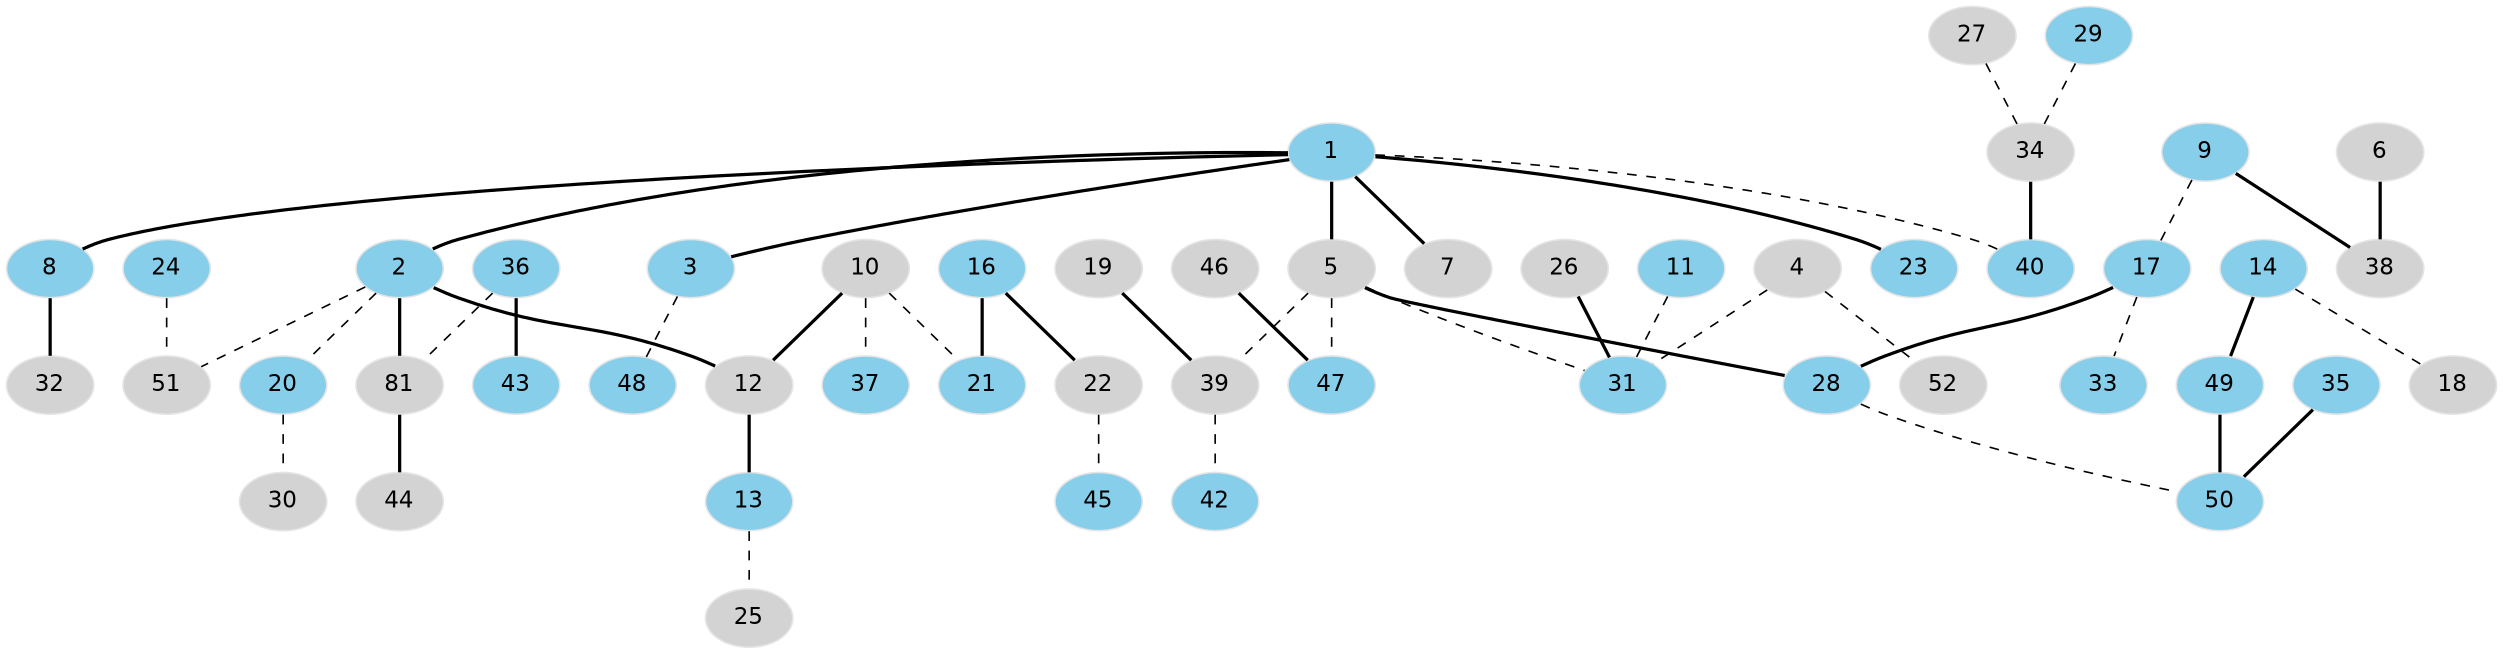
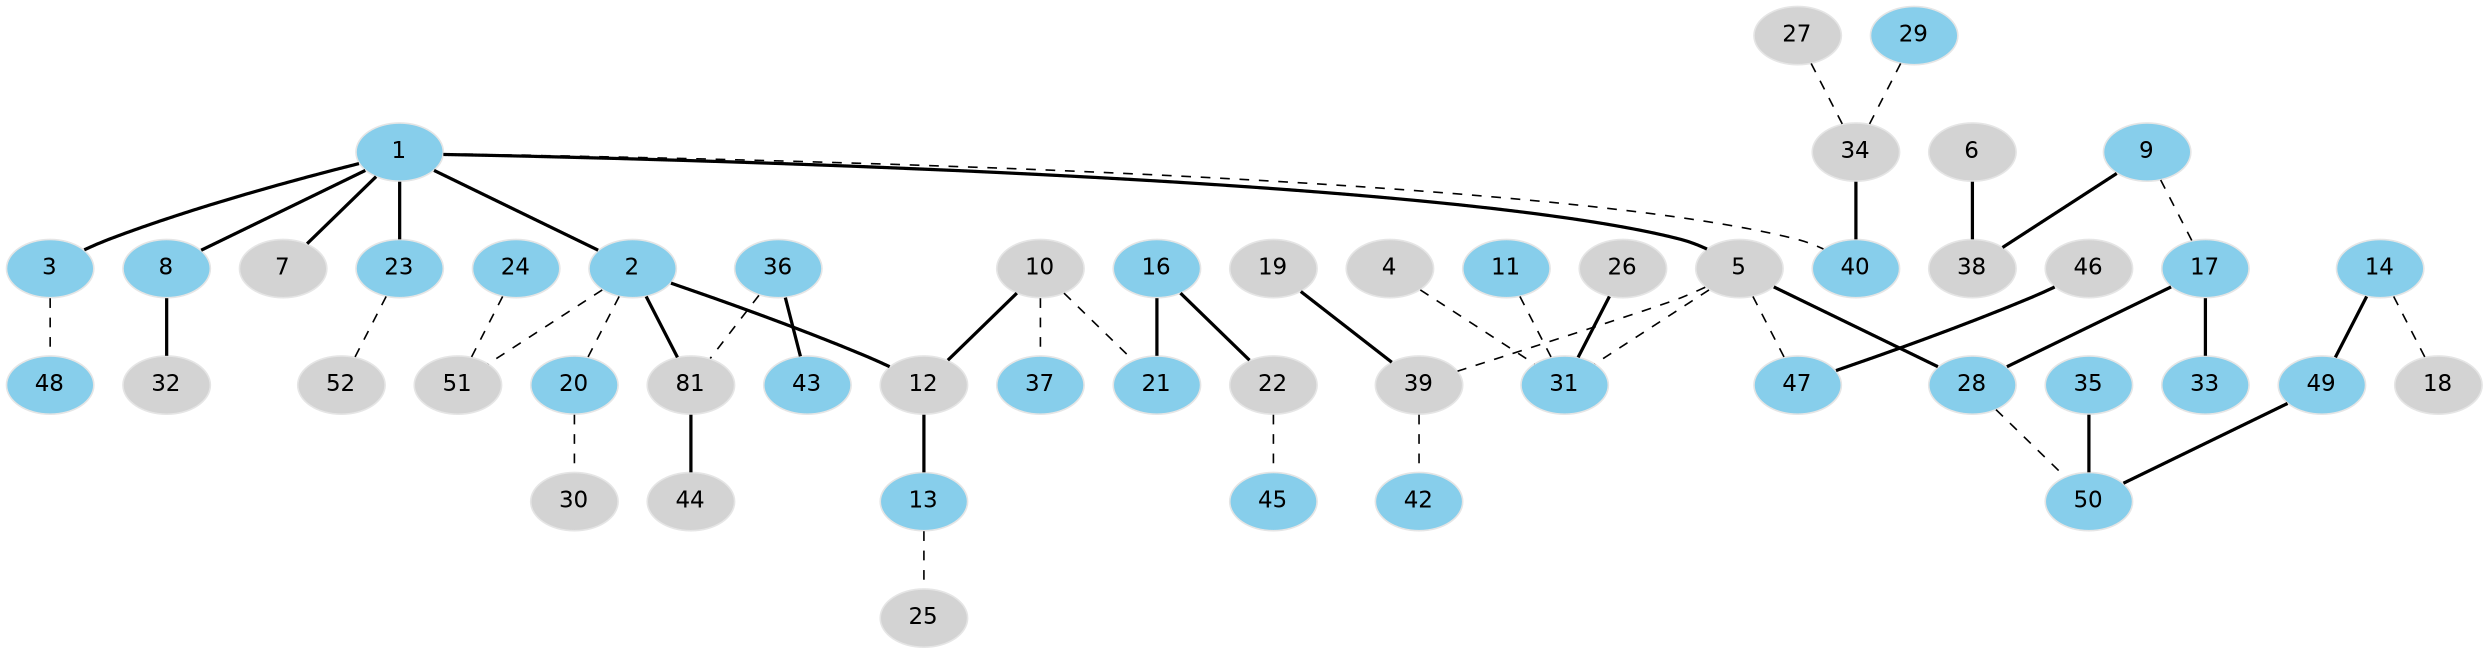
edge "4" -- "52": now "23" -- "52"
edge "17" -- "33": style dashed -> bold
